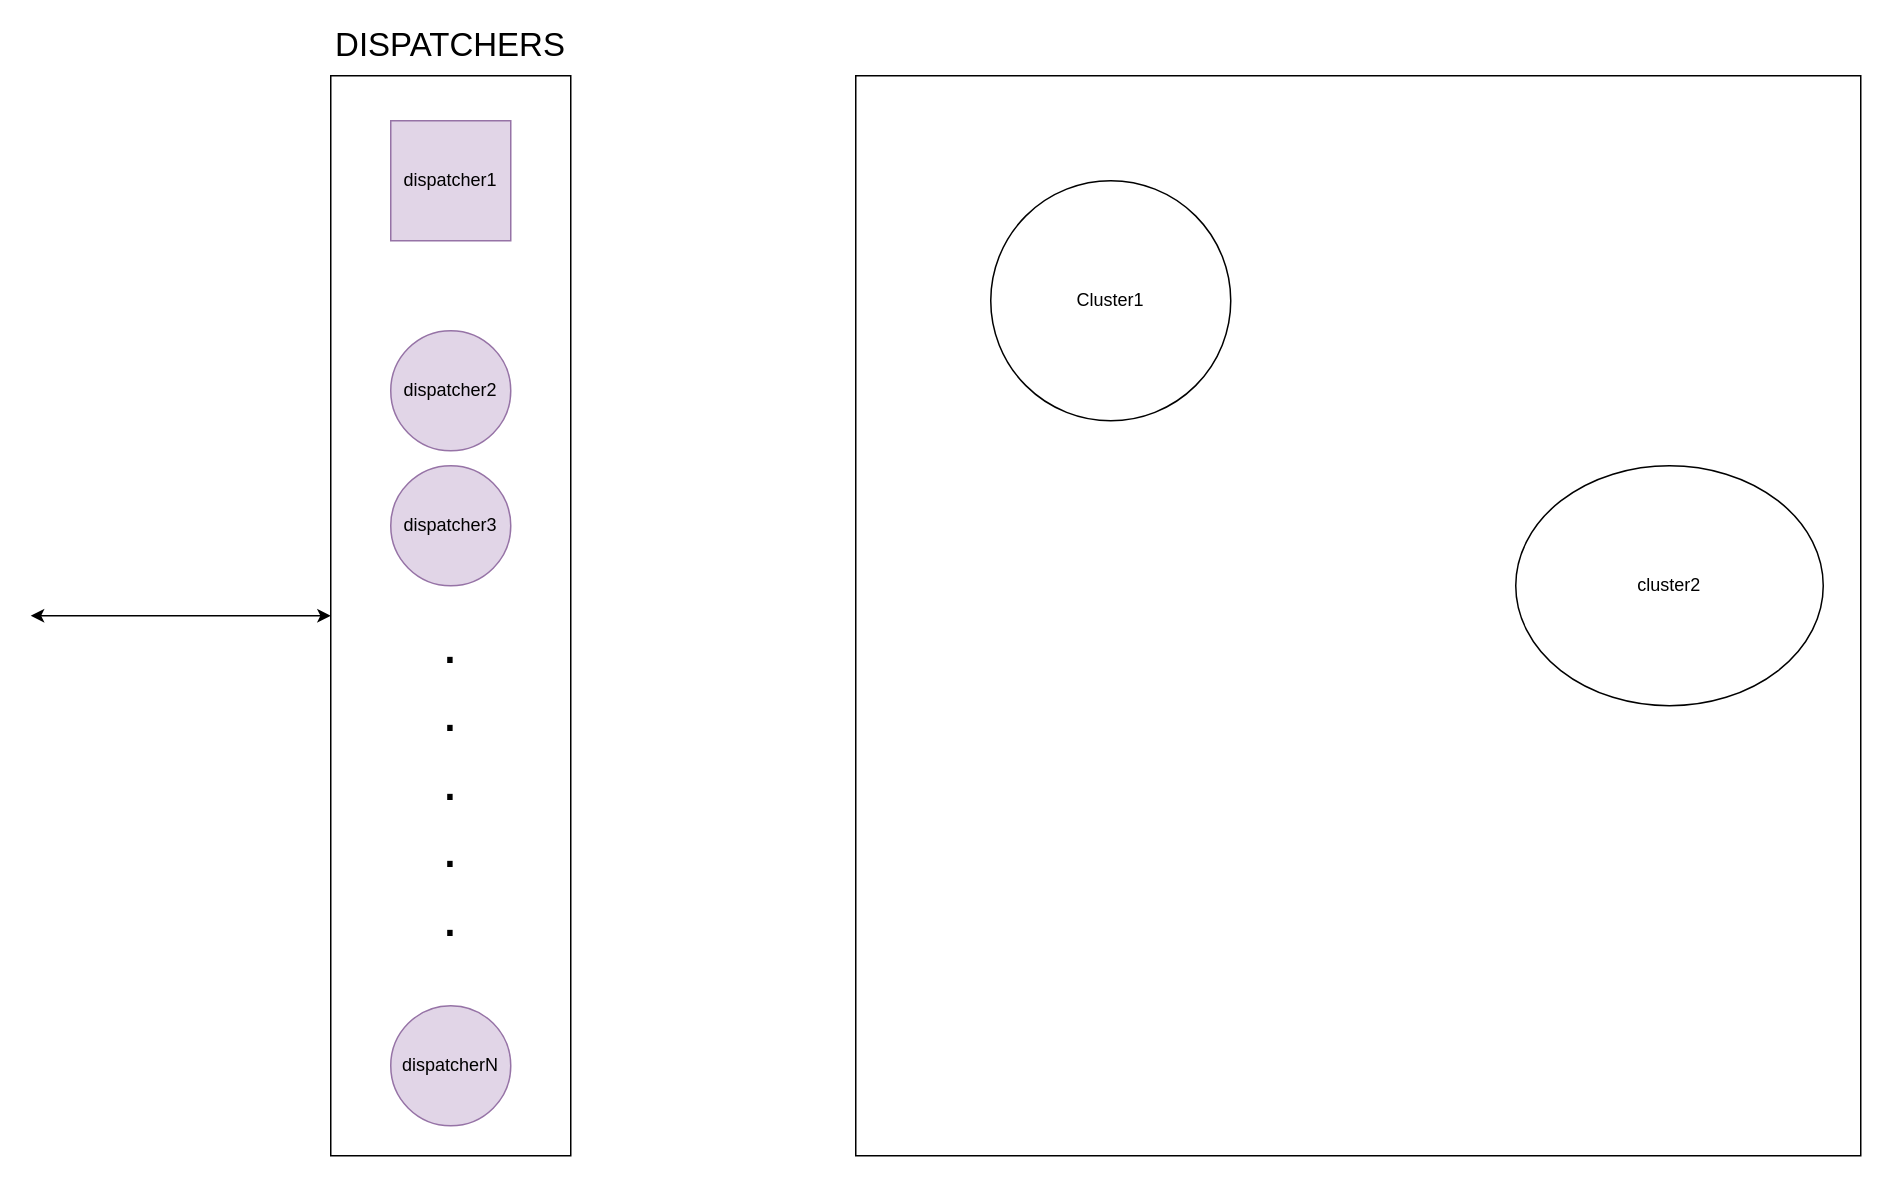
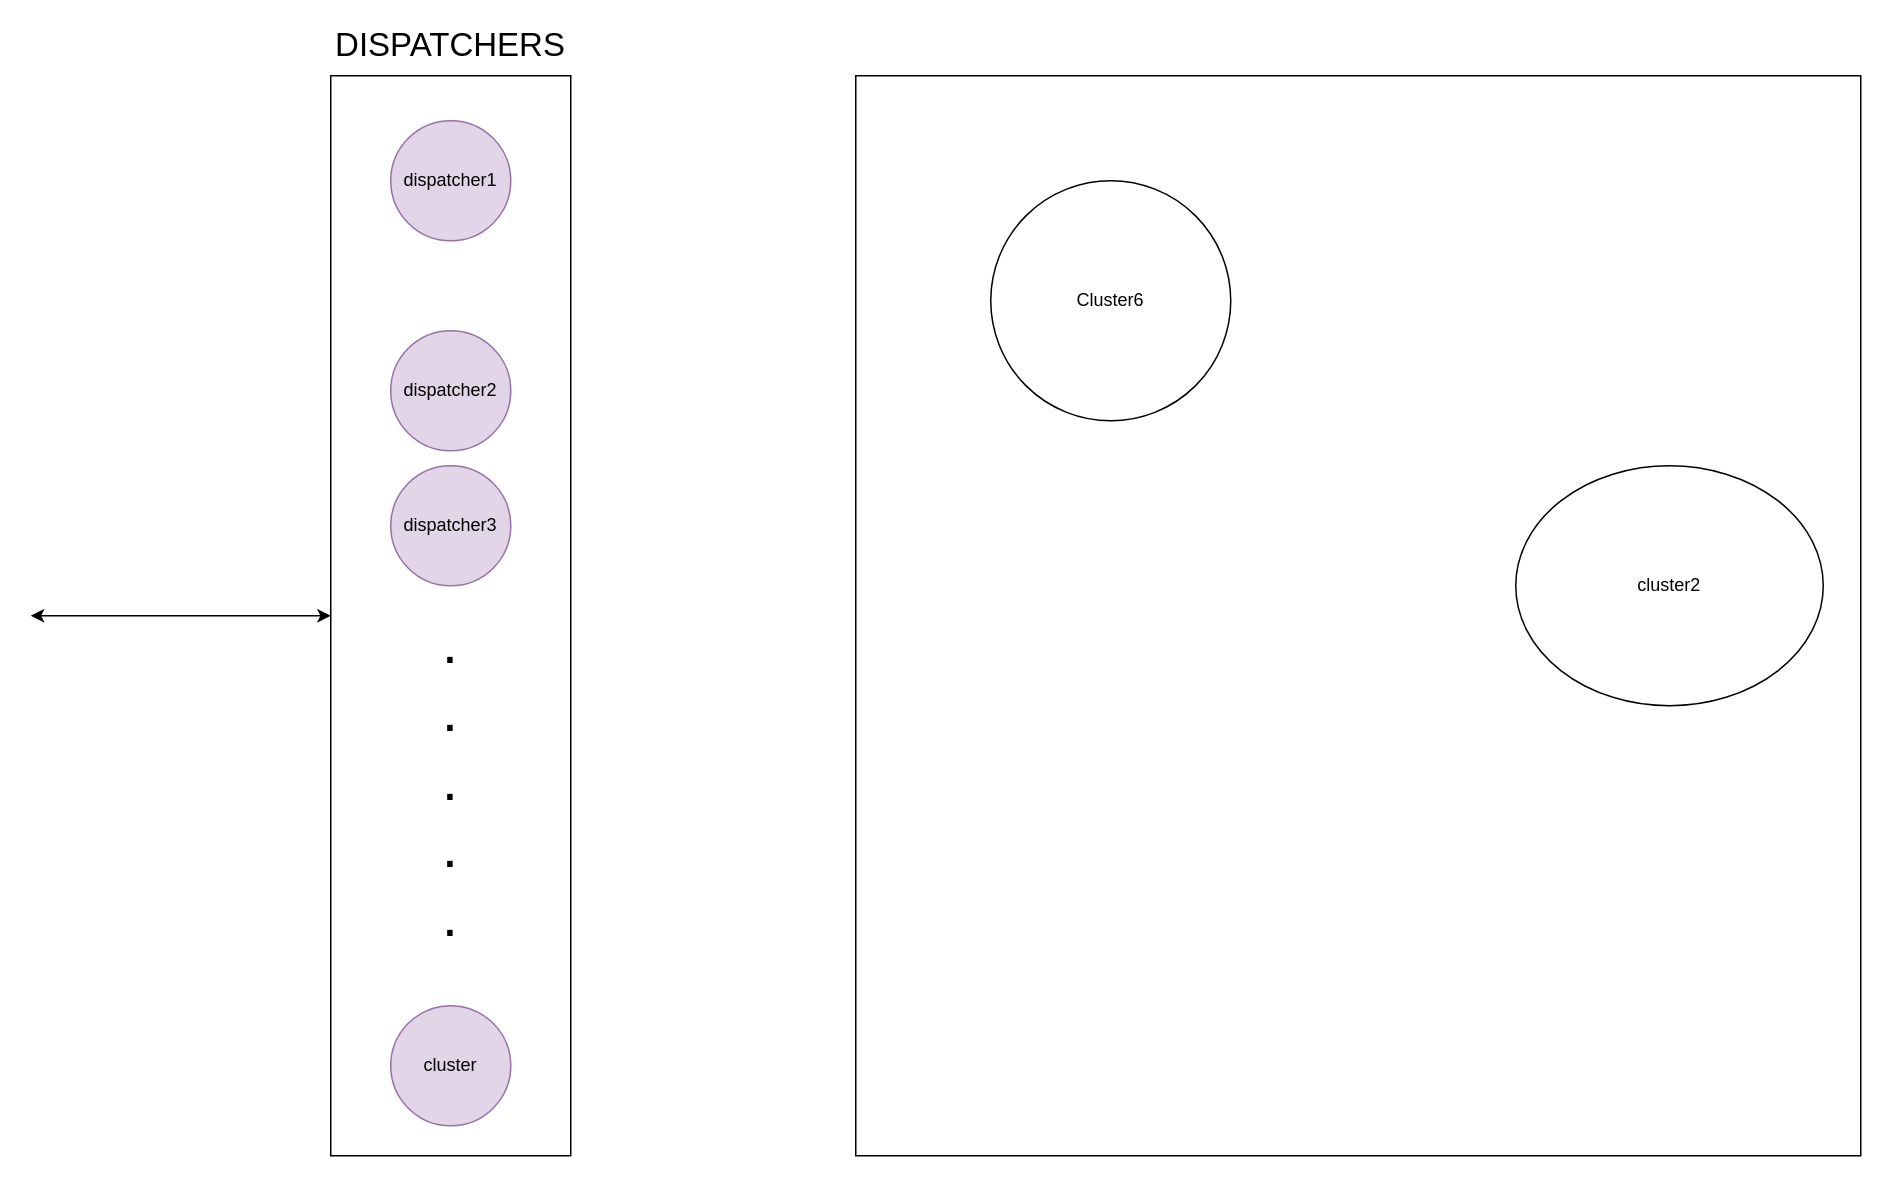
node "dispatcher1": shape rectangle -> ellipse
node "Cluster1": label "Cluster1" -> "Cluster6"
node "dispatcherN": label "dispatcherN" -> "cluster"
